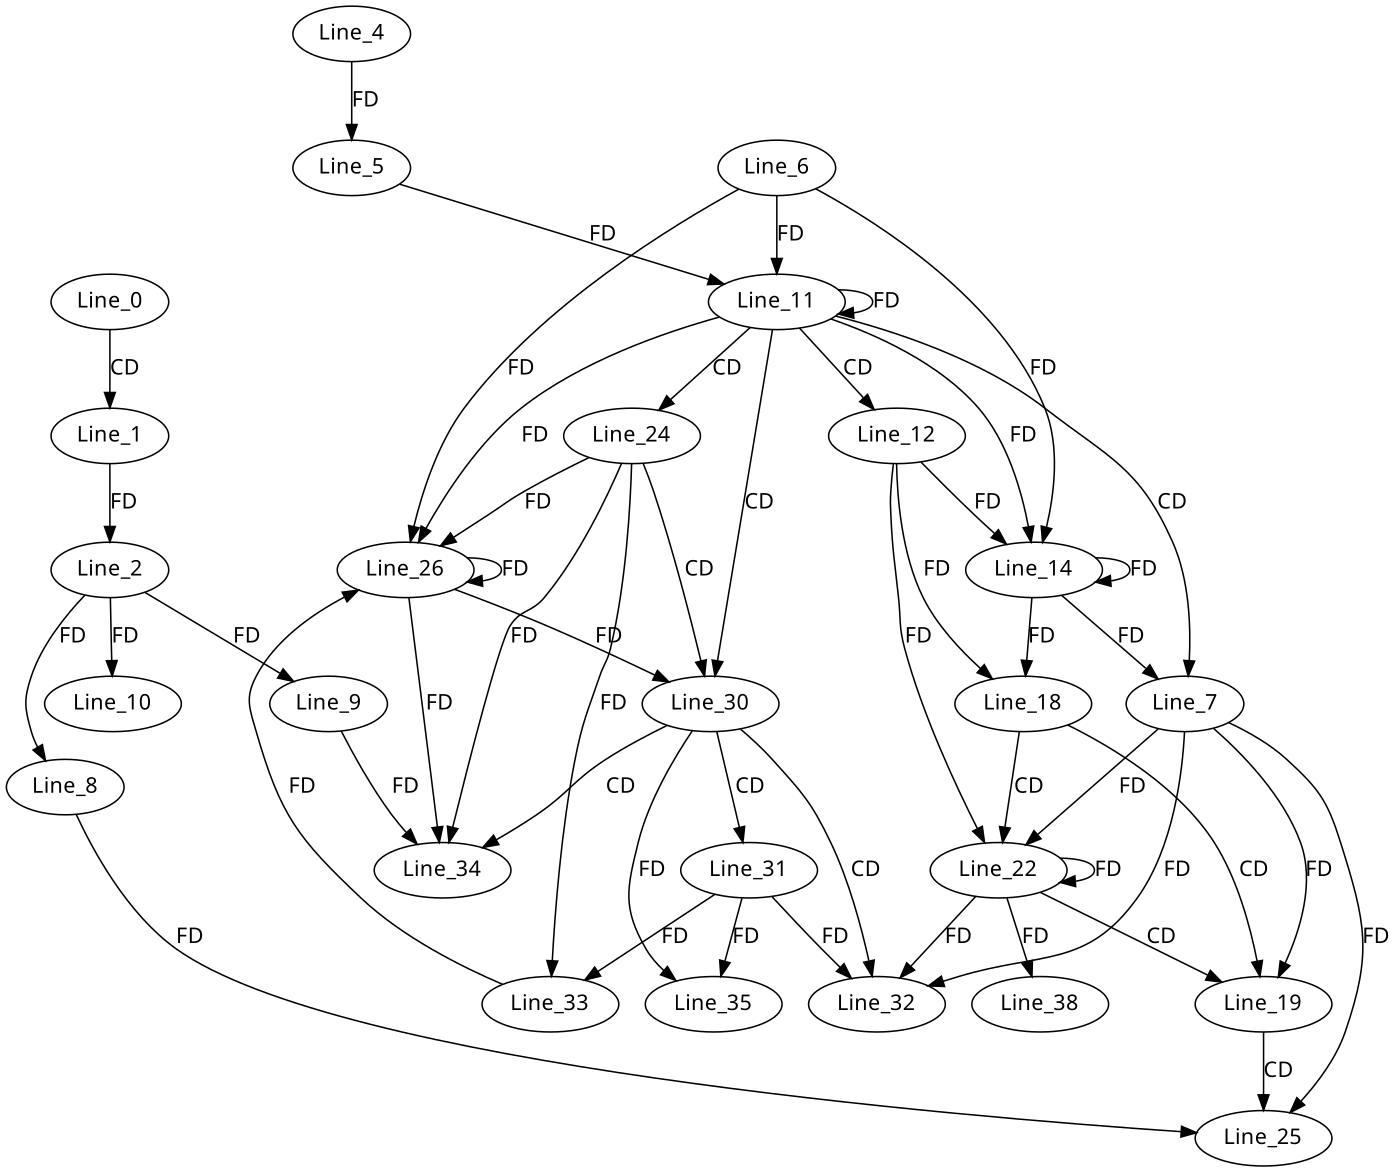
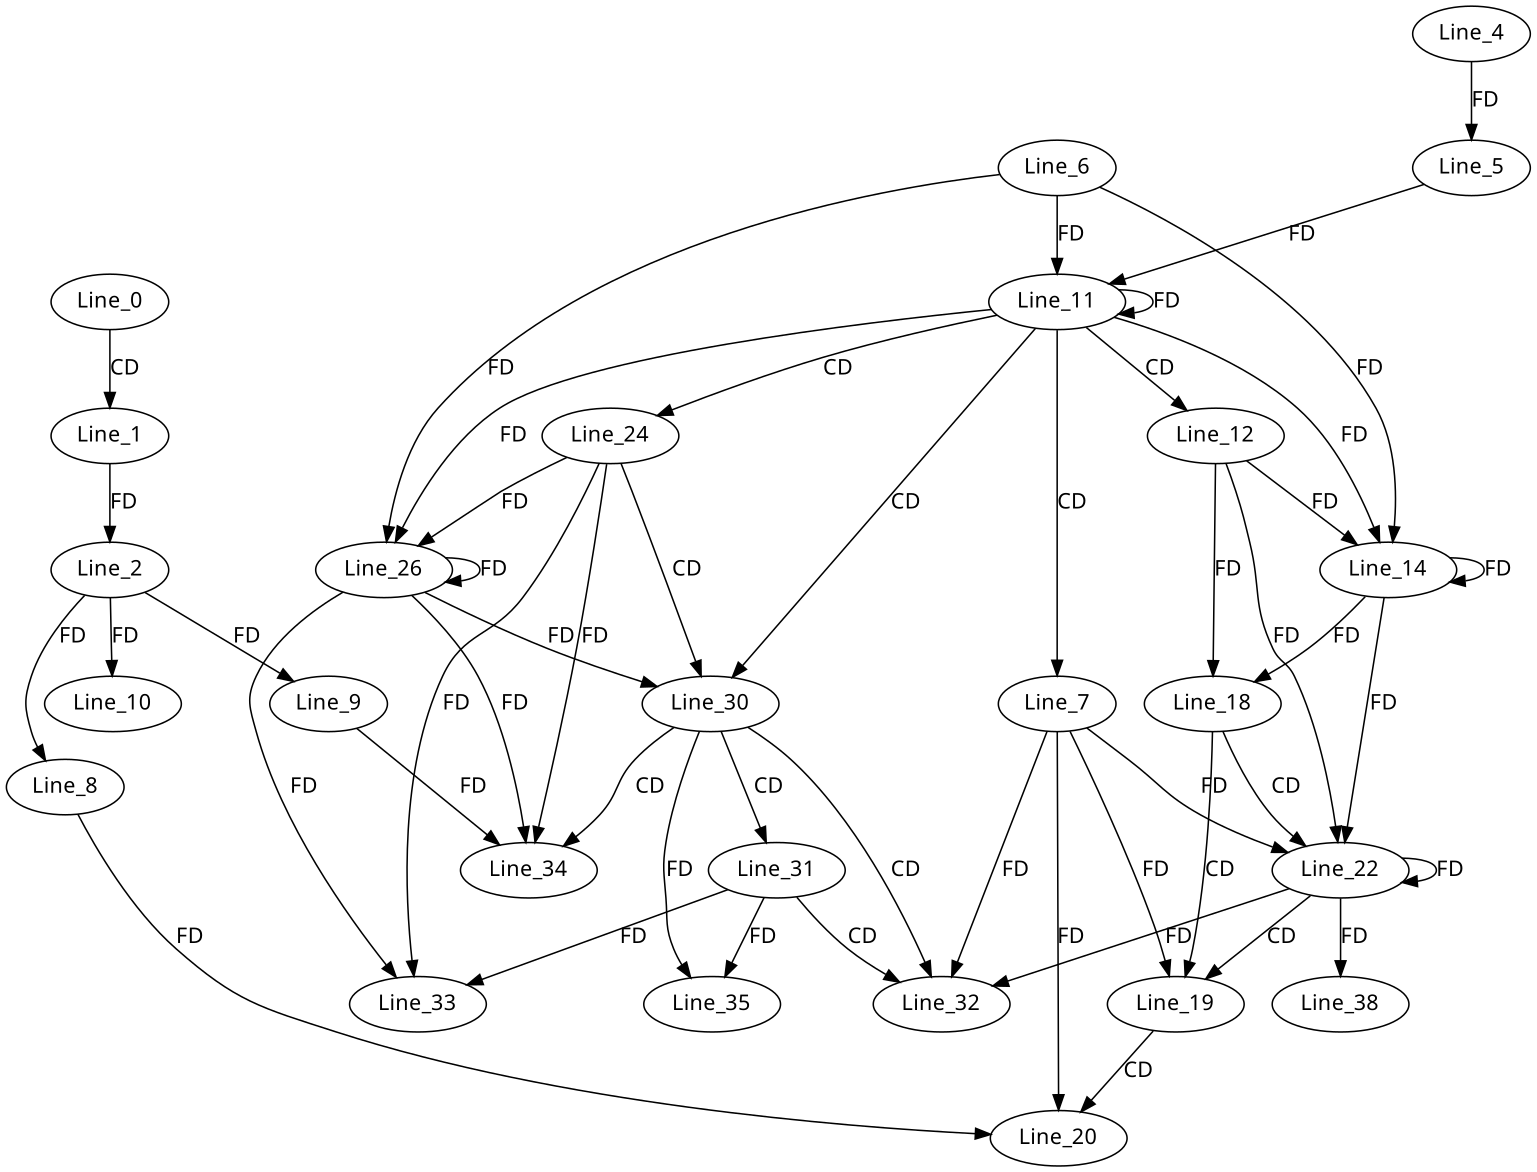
edge "Line_14" -> "Line_7": now "Line_14" -> "Line_22"
edge "Line_33" -> "Line_26": reversed
edge "Line_31" -> "Line_32": label "FD" -> "CD"
node "Line_25": label "Line_25" -> "Line_20"
